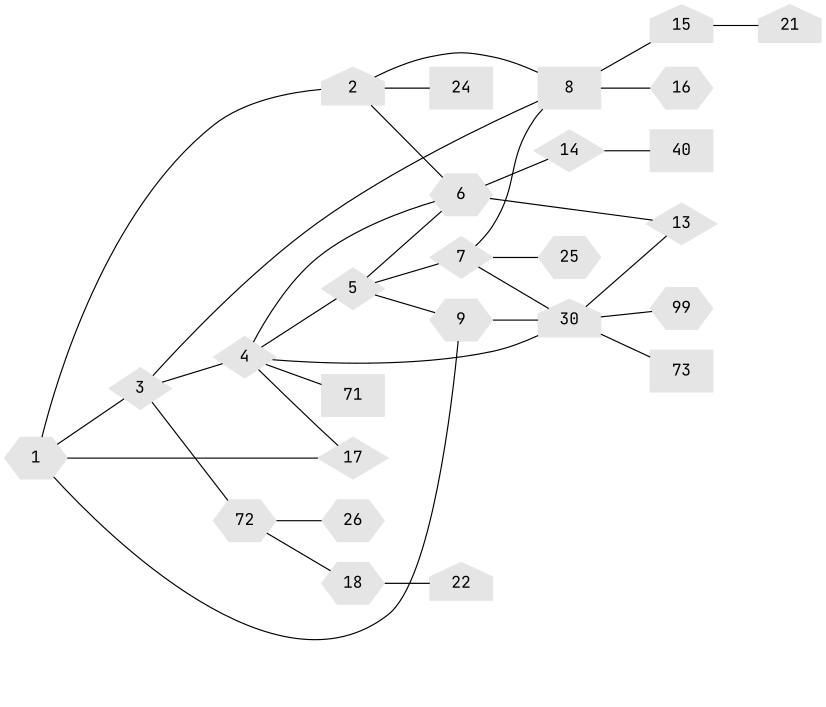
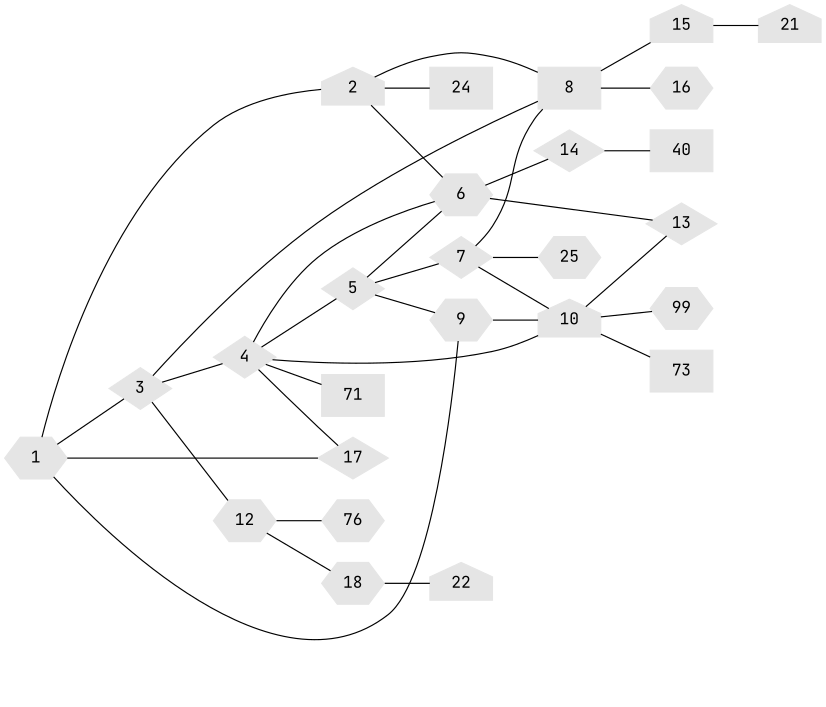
node "30": label "30" -> "10"
node "72": label "72" -> "12"
node "26": label "26" -> "76"
